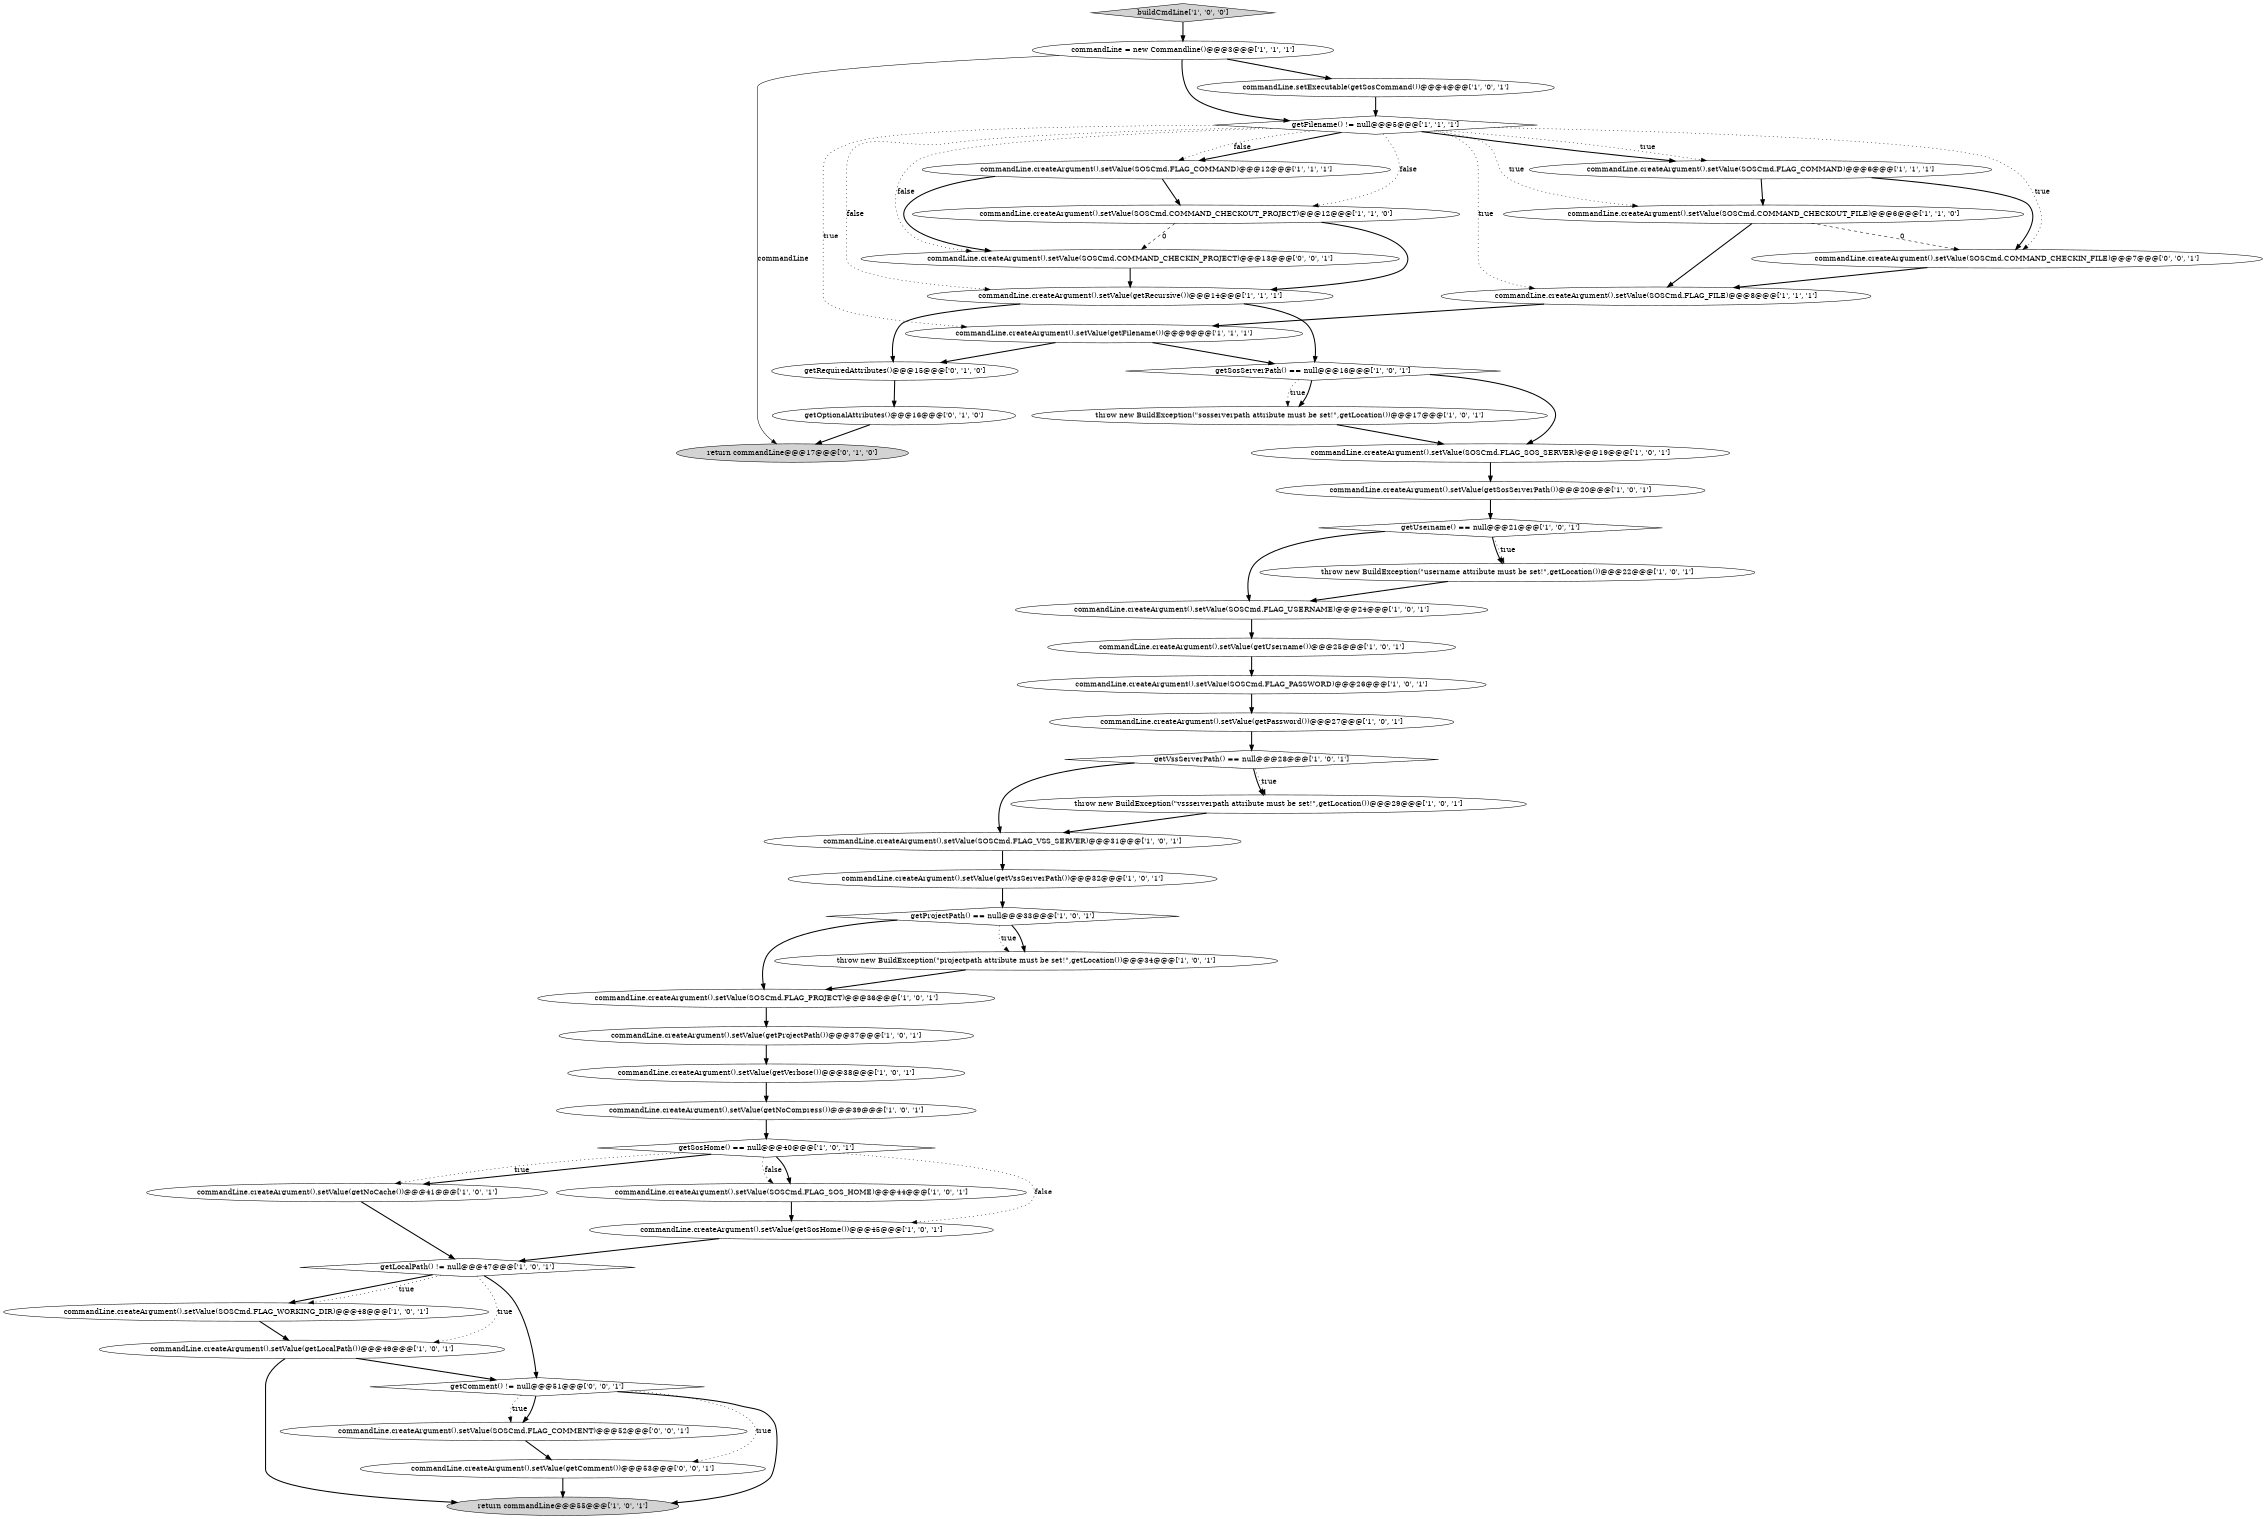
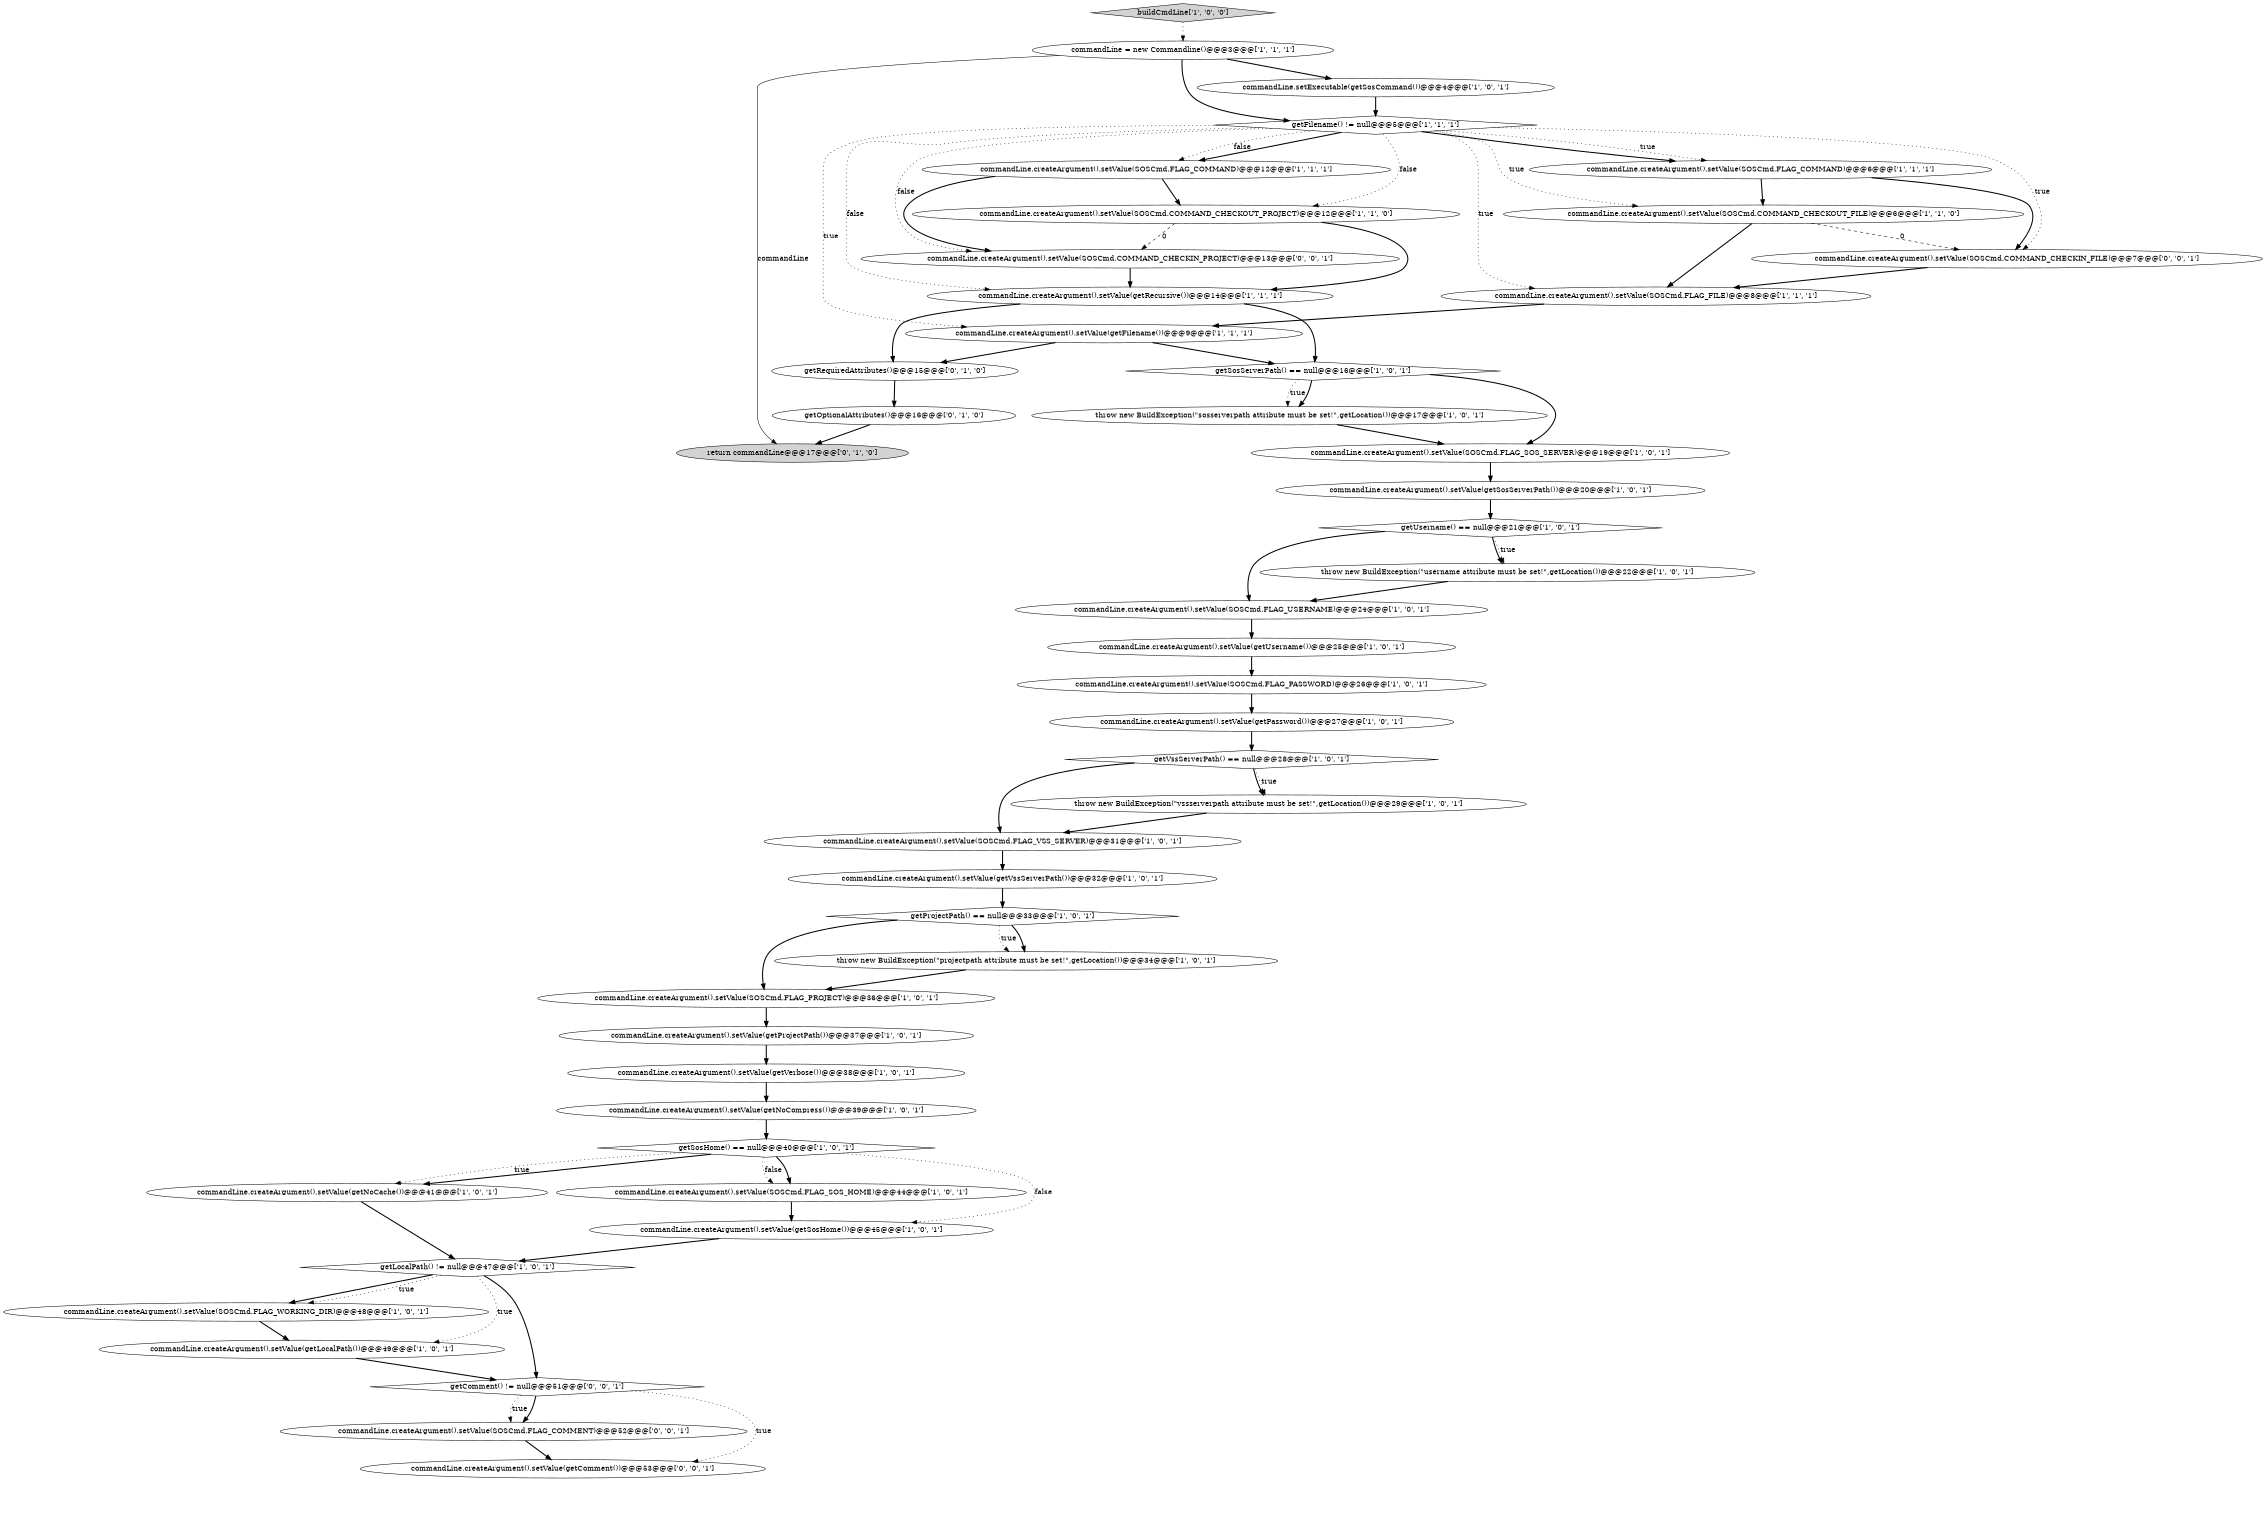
edge "buildCmdLine['1', '0', '0']" -> "commandLine = new Commandline()@@@3@@@['1', '1', '1']": style bold -> dotted
node "return commandLine@@@55@@@['1', '0', '1']": removed
